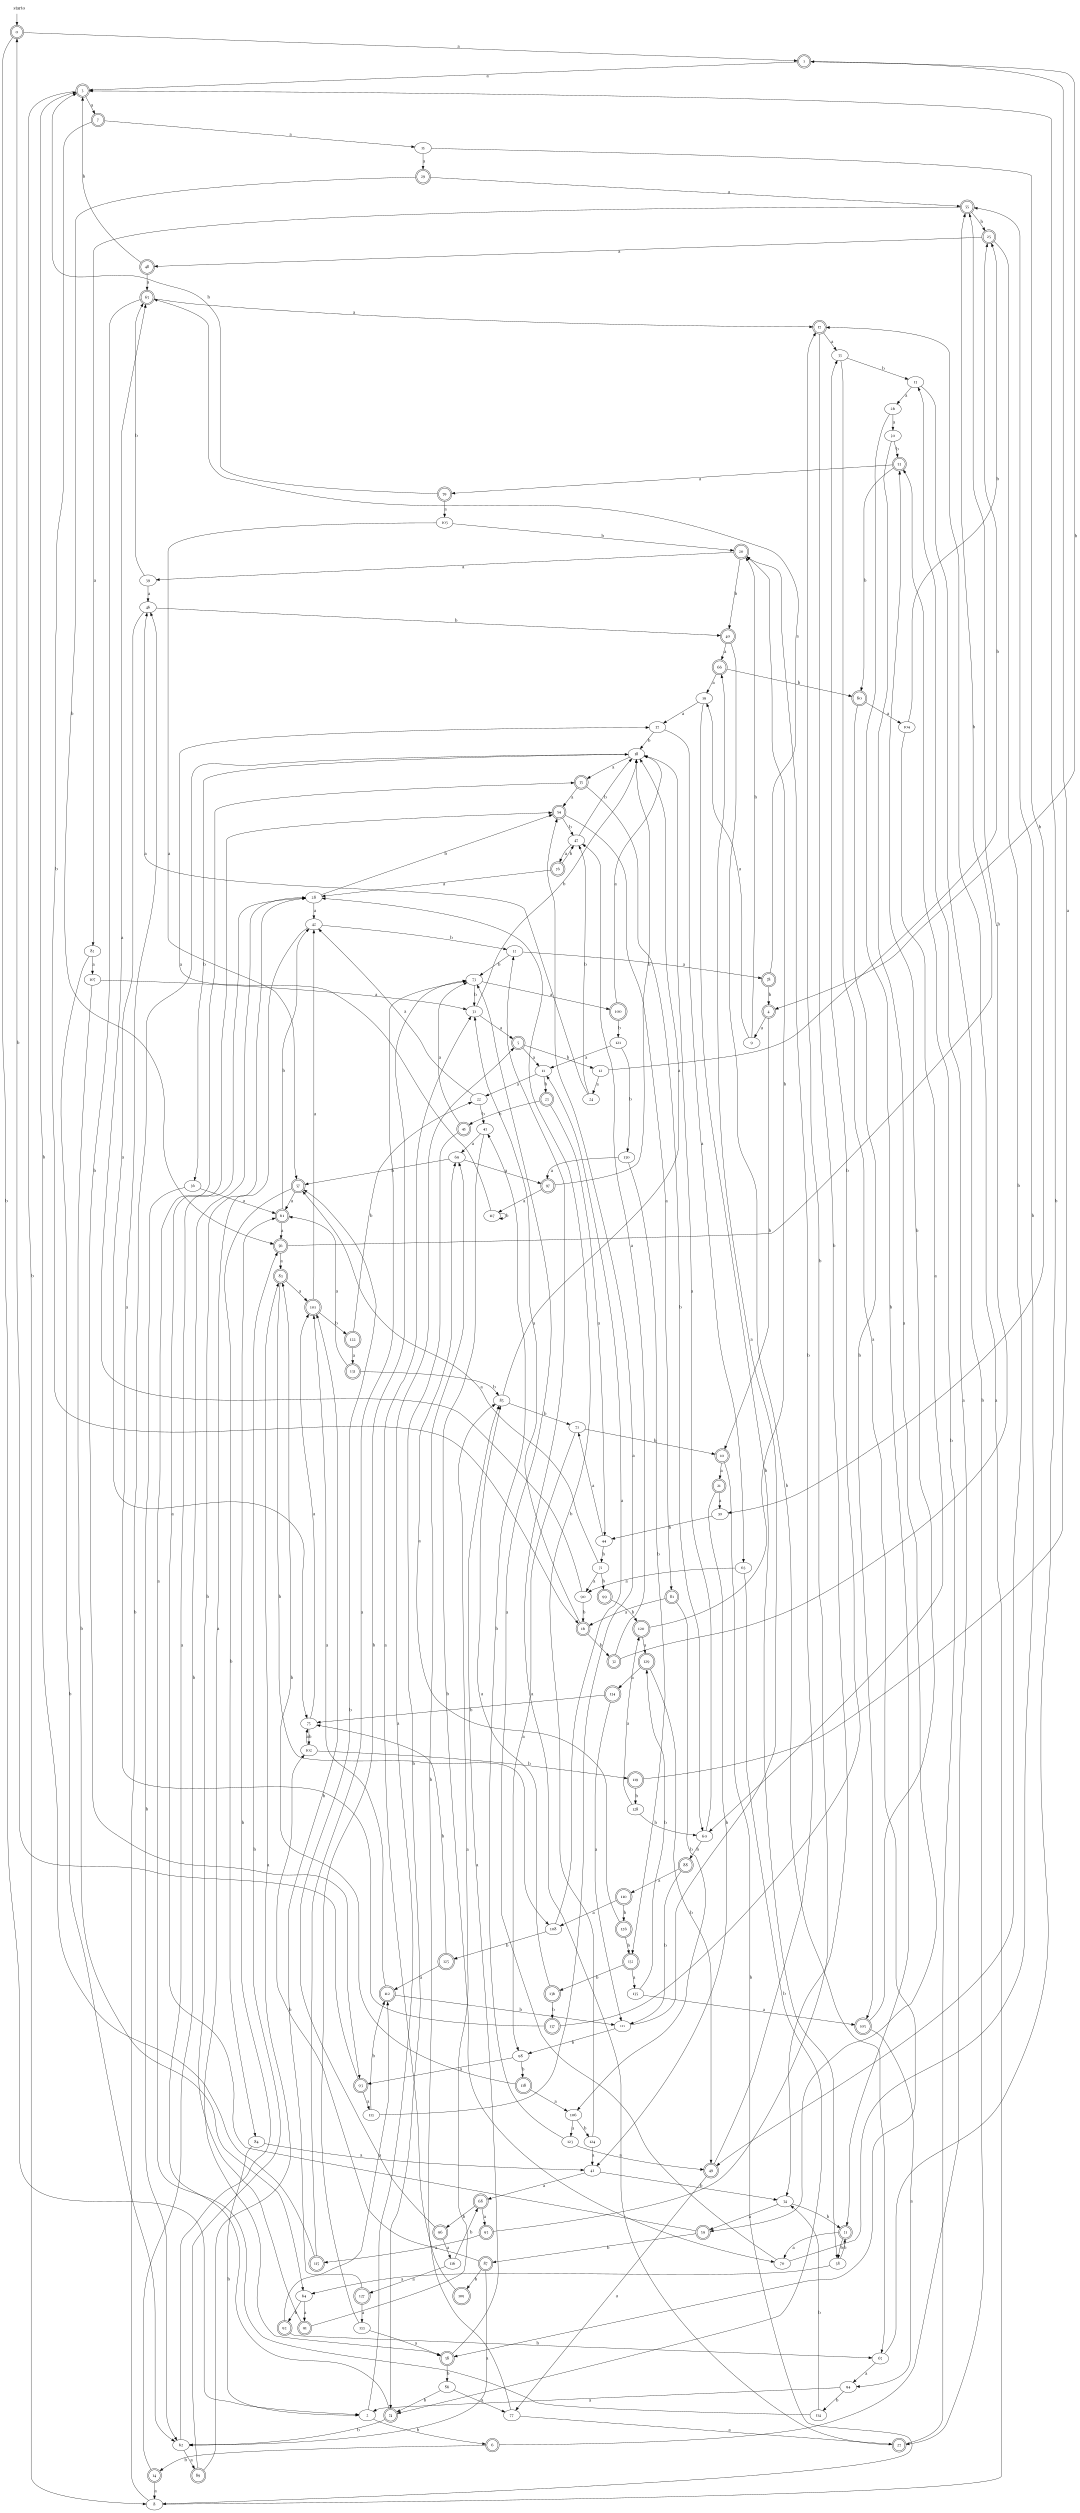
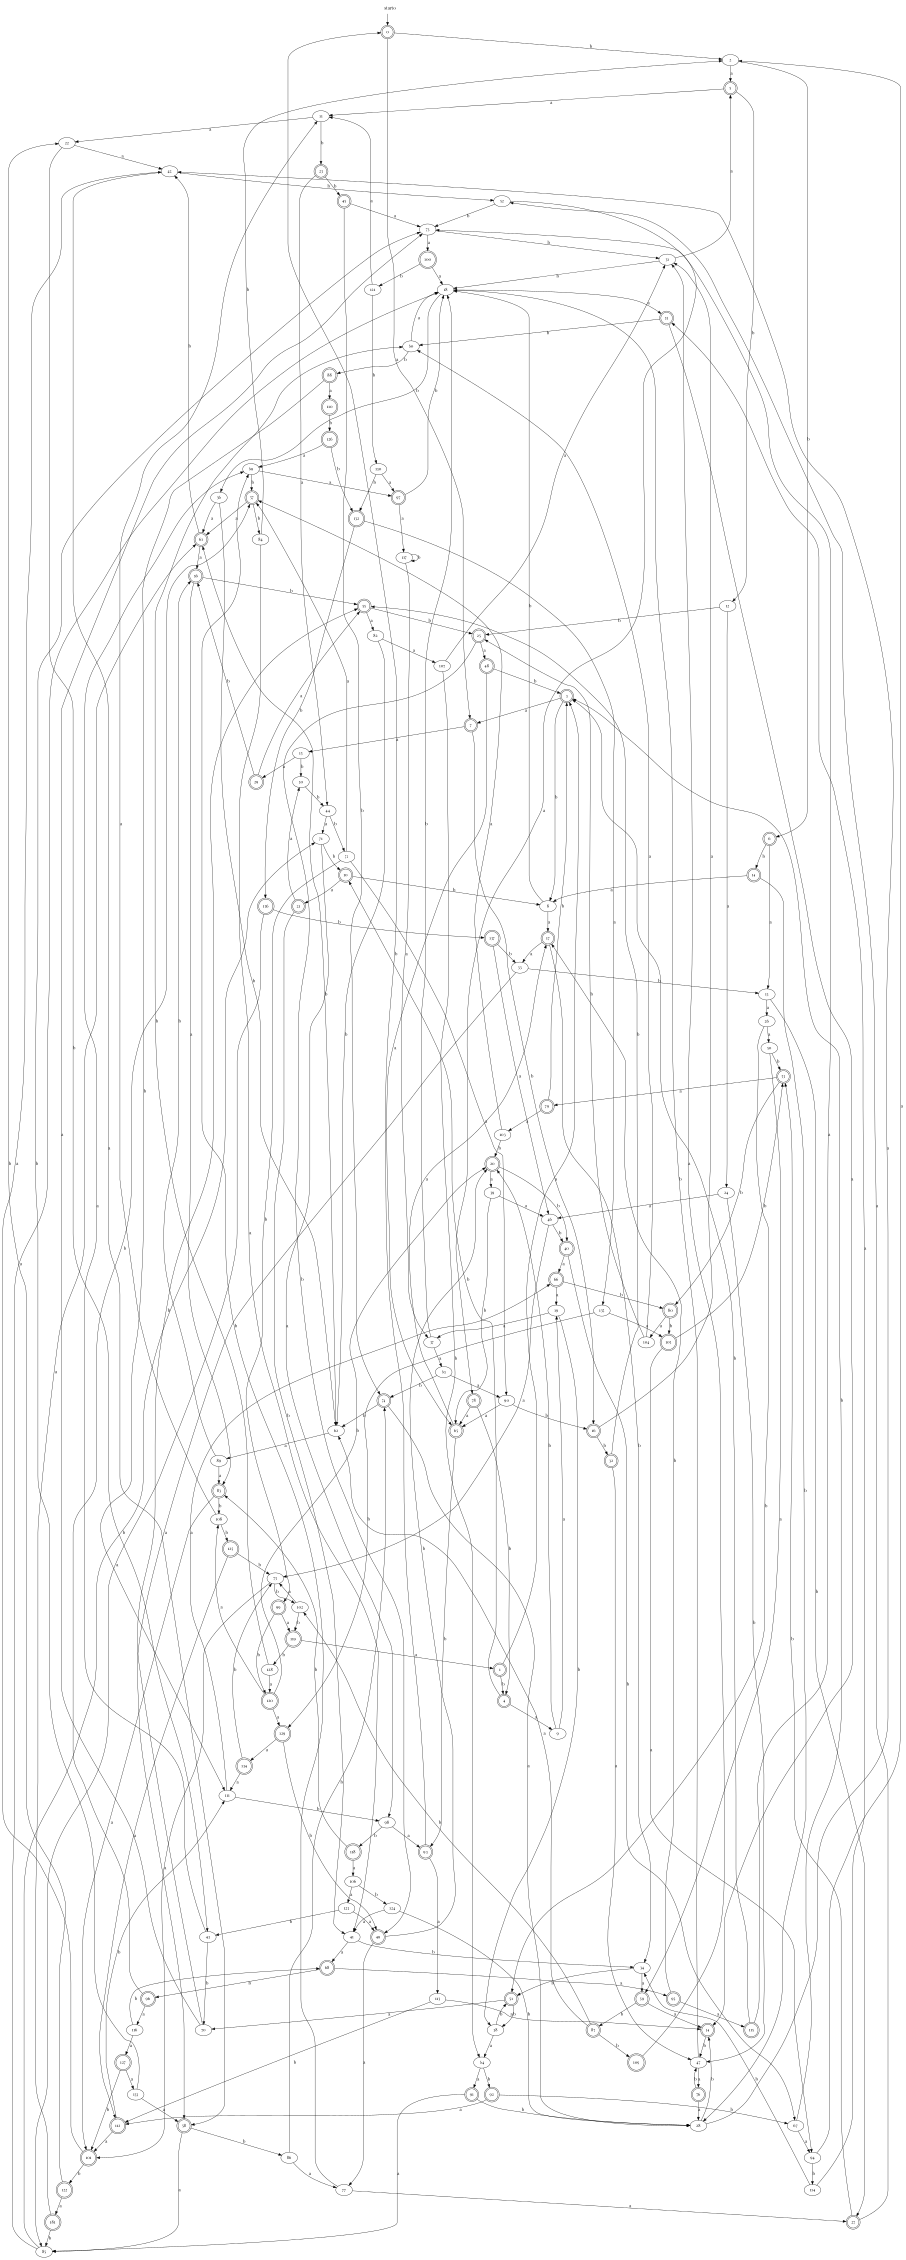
edge "0" -> "1": now "0" -> "7"
node "131": label "131" -> "181"
node "81": removed
edge "99" -> "119": added, label "a"
edge "110" -> "108": now "120" -> "108"
node "89": shape doublecircle -> ellipse
